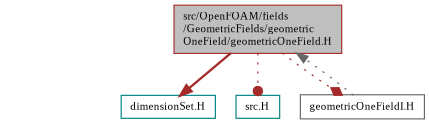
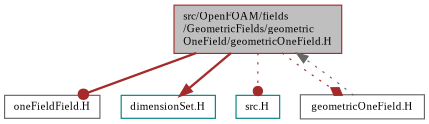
node "oneFieldField.H": added
node "geometricOneFieldI.H": label "geometricOneFieldI.H" -> "geometricOneField.H"
